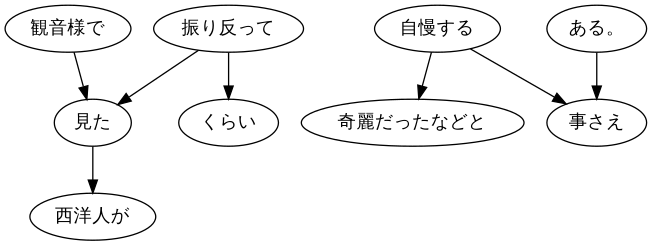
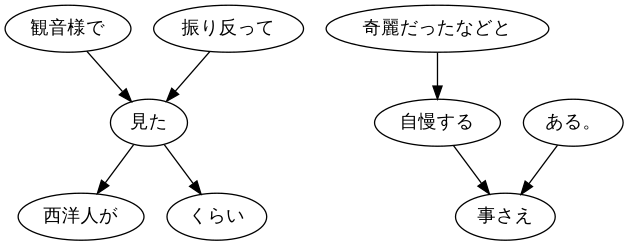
edge "振り反って" -> "くらい": now "見た" -> "くらい"
edge "自慢する" -> "奇麗だったなどと": reversed
